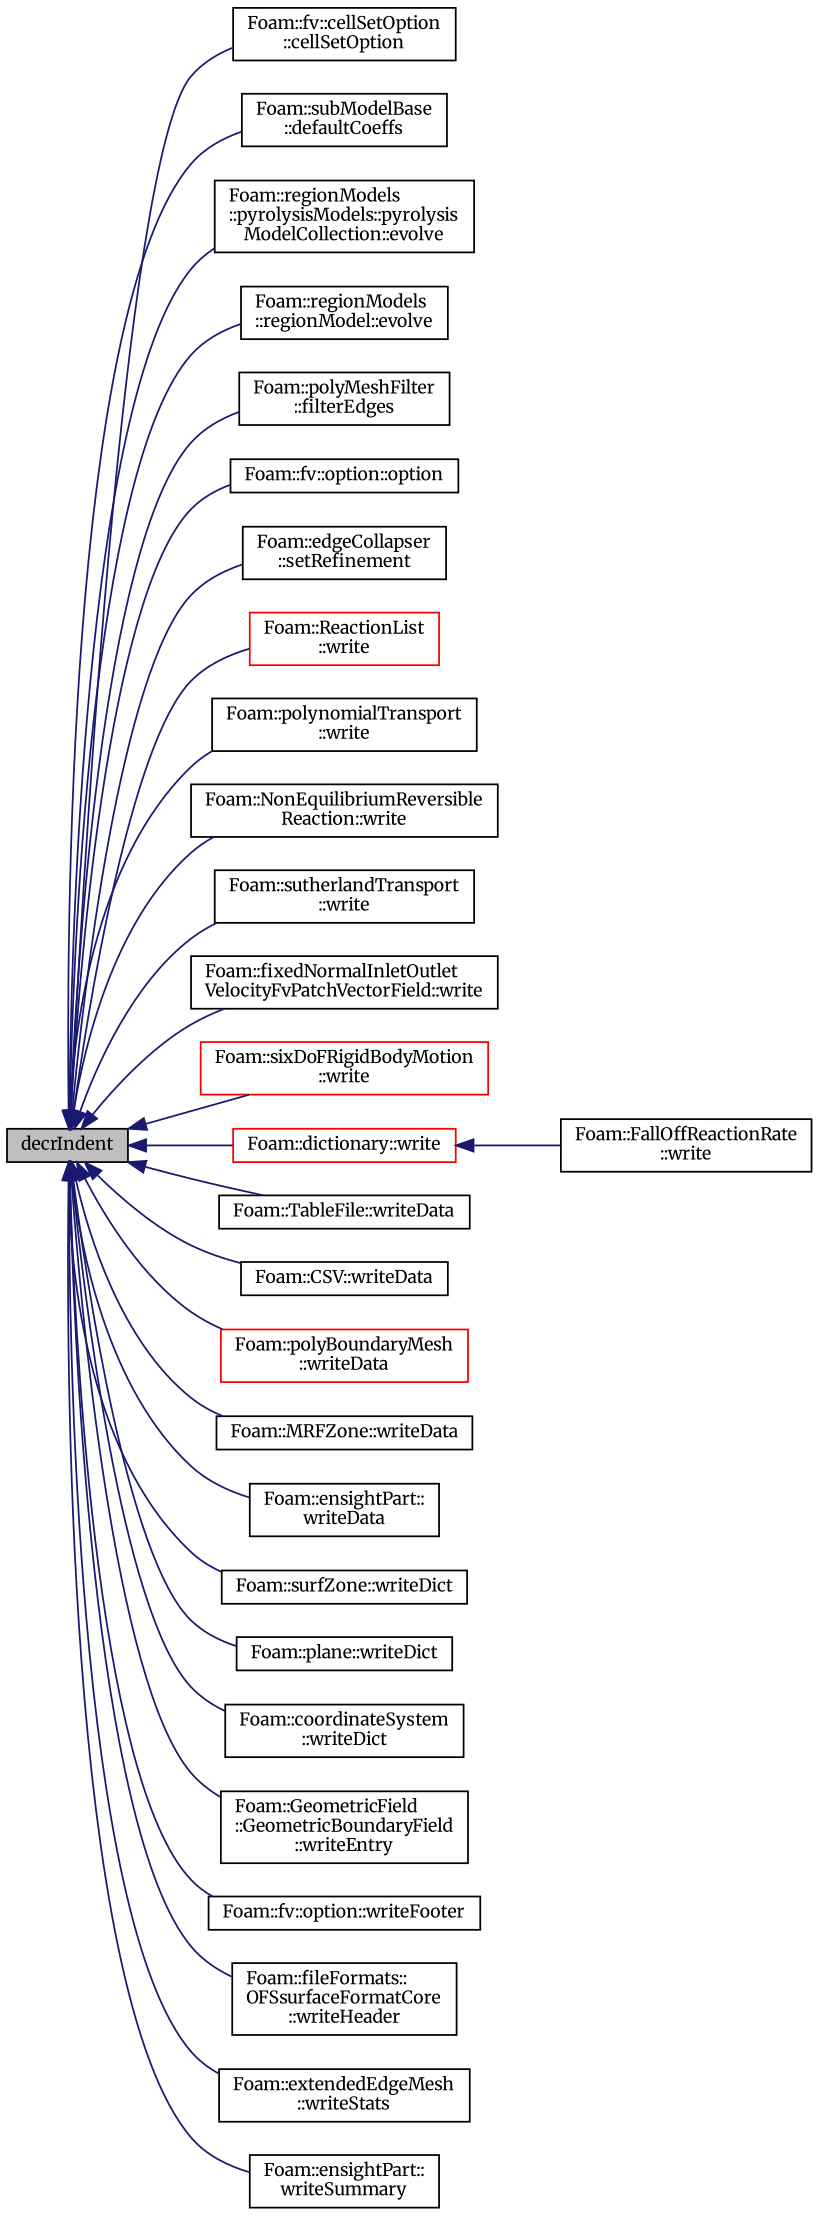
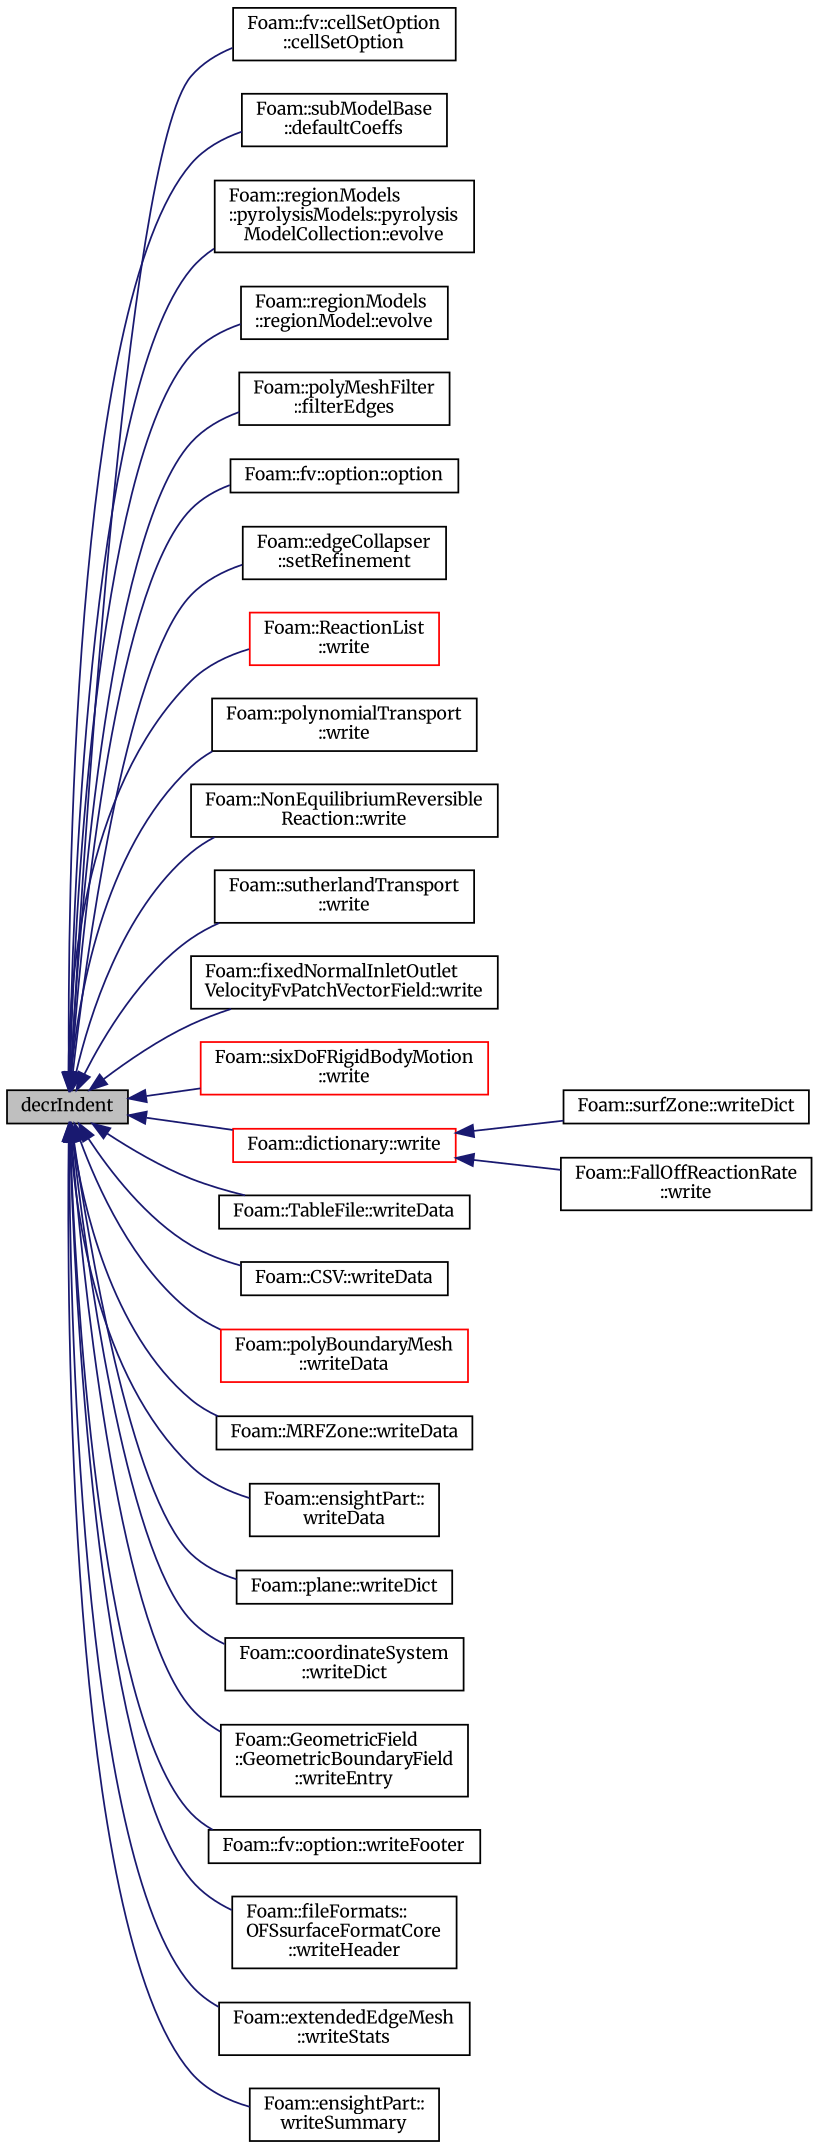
edge "Foam::surfZone::writeDict" -> "decrIndent": now "Foam::surfZone::writeDict" -> "Foam::dictionary::write"
